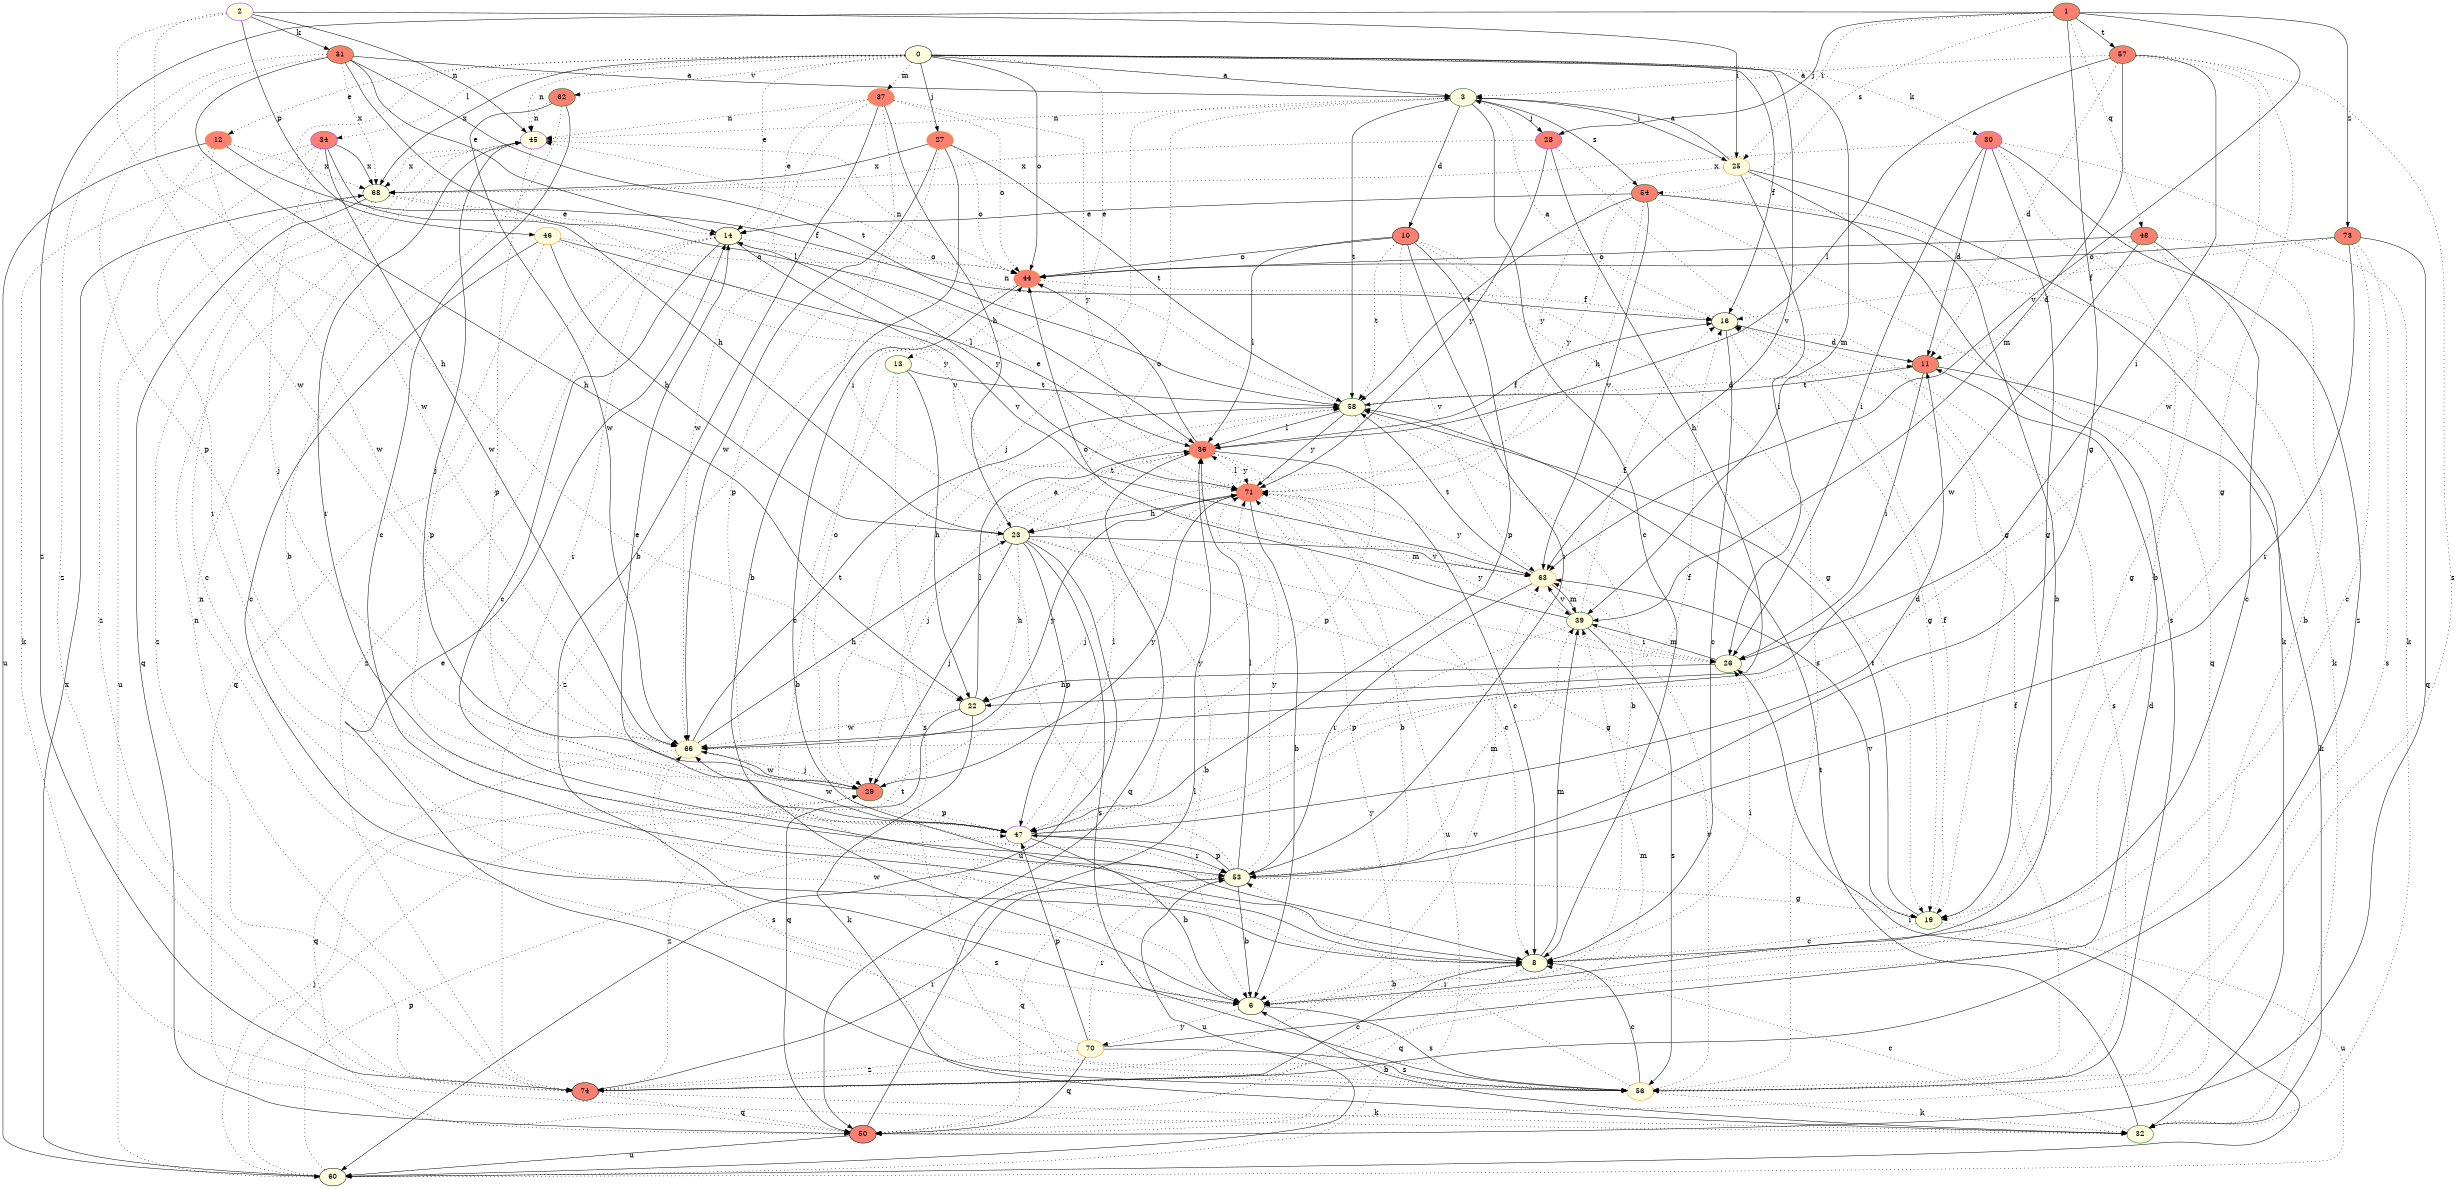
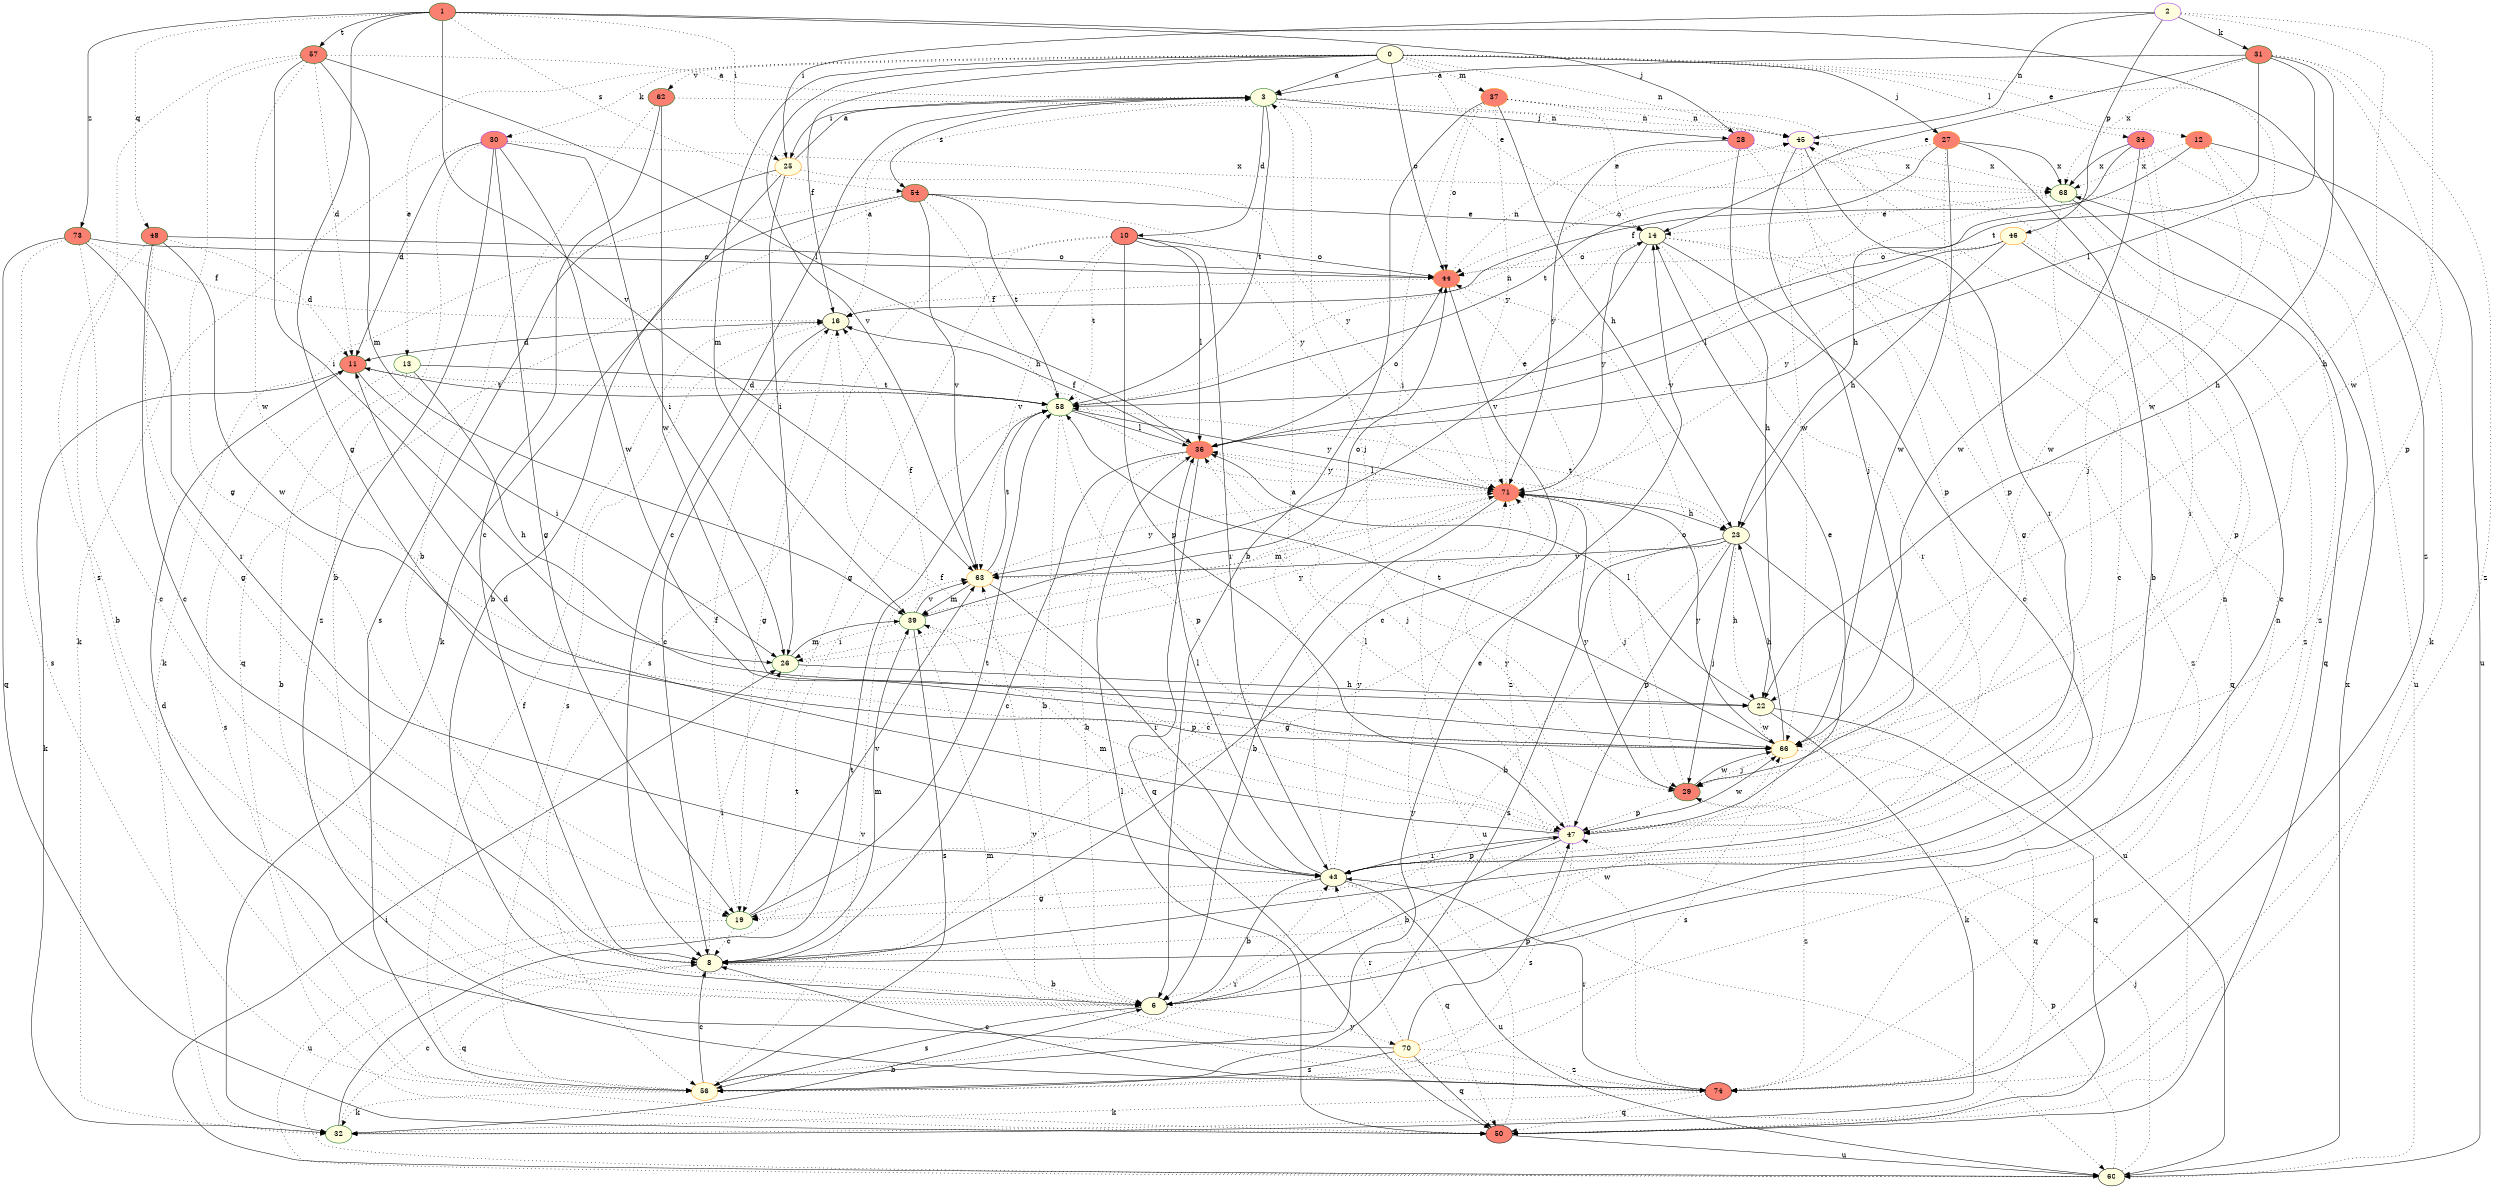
edge "0" -> "68": removed, label "x"
edge "30" -> "66": added, label "w"
node "53": label "53" -> "43"
